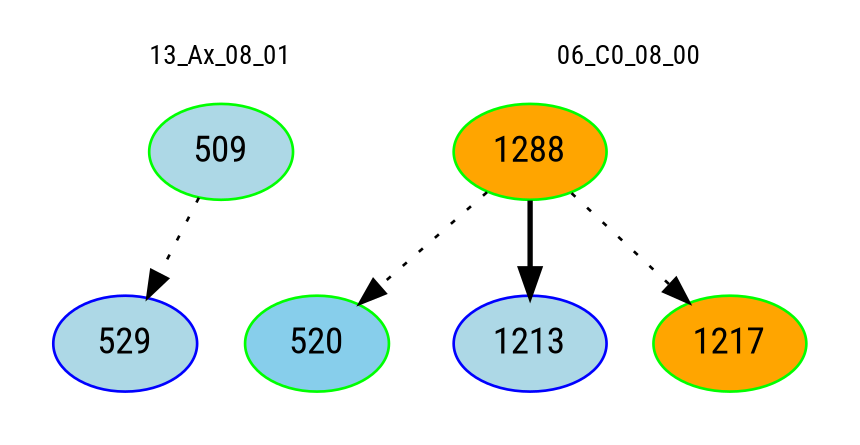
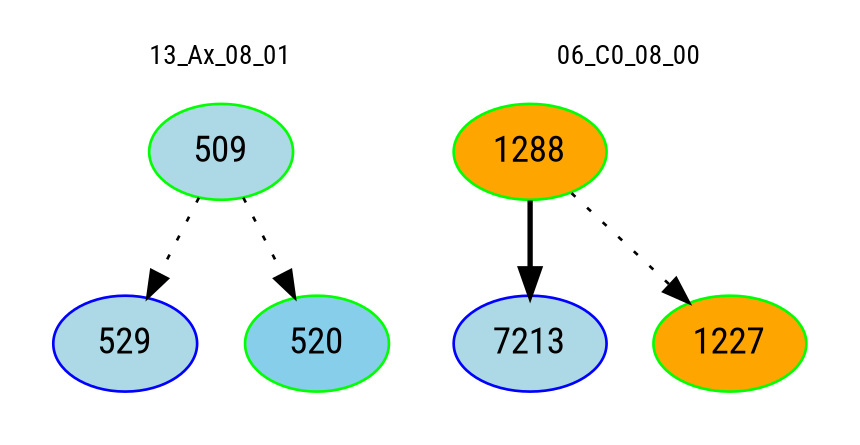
edge "1288" -> "520": now "509" -> "520"
node "1213": label "1213" -> "7213"
node "1217": label "1217" -> "1227"
